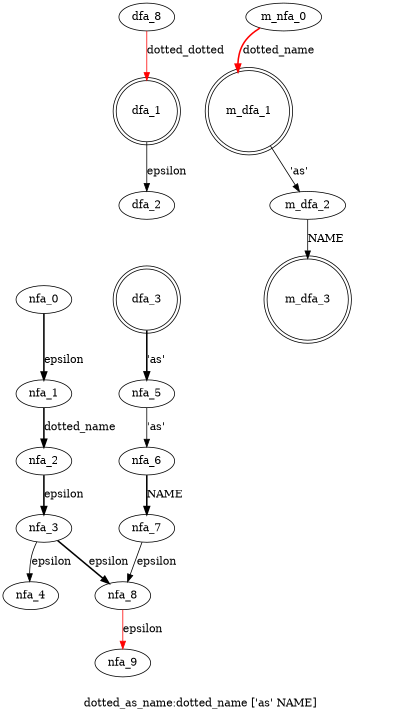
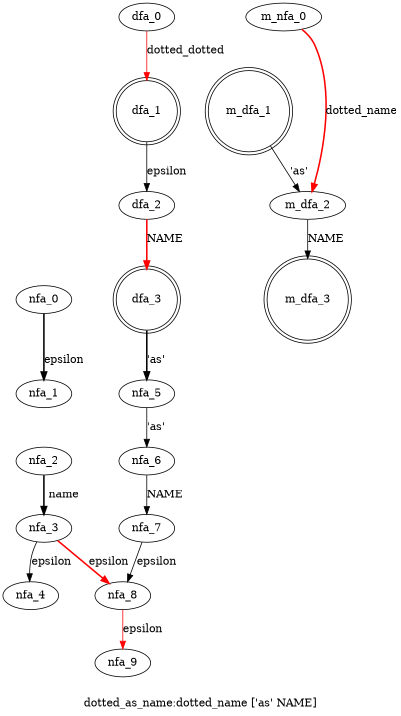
node "dfa_8": label "dfa_8" -> "dfa_0"
edge "m_nfa_0" -> "m_dfa_1": now "m_nfa_0" -> "m_dfa_2"
edge "dfa_2" -> "dfa_3": added, label "NAME"
edge "nfa_1" -> "nfa_2": removed, label "dotted_name"
edge "nfa_6" -> "nfa_7": style bold -> solid
edge "nfa_2" -> "nfa_3": label "epsilon" -> "name"
edge "nfa_3" -> "nfa_8": color black -> red
